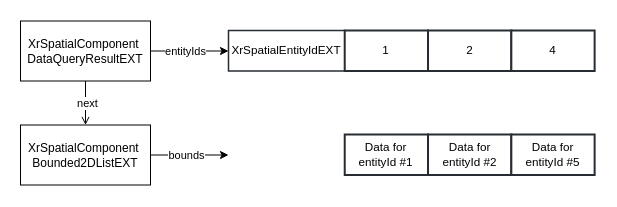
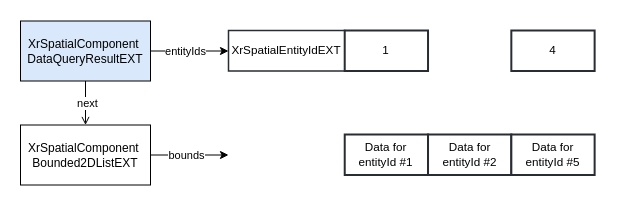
node "XrSpatialComponent DataQueryResultEXT": fillcolor #ffffff -> #dae8fc
node "2": removed
